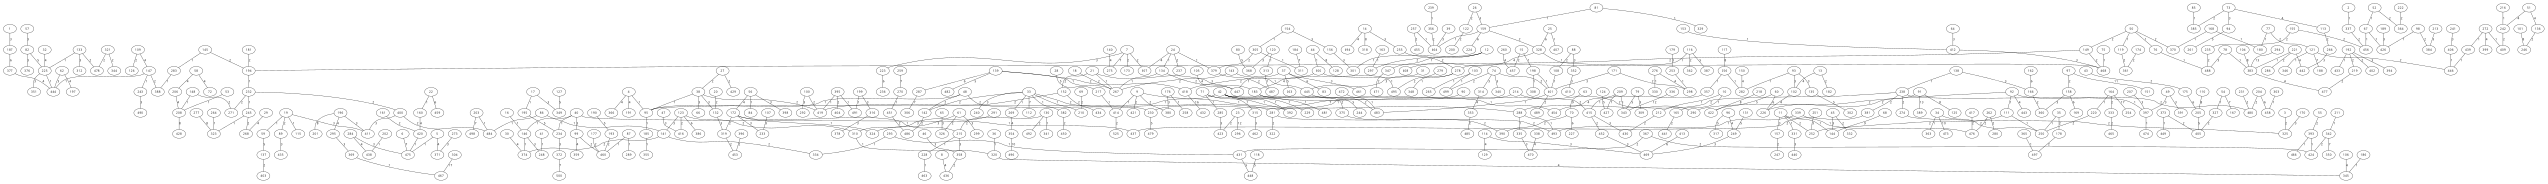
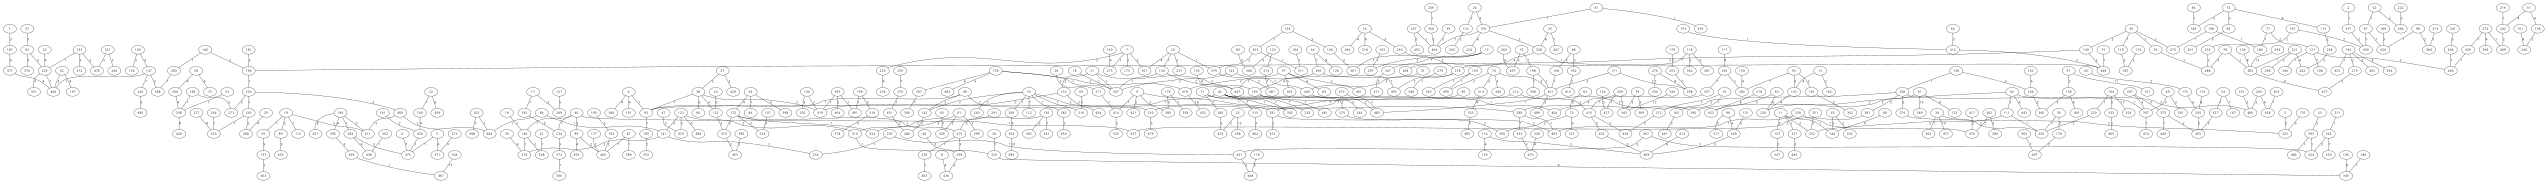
edge "207" -- "373": added, label "3"
edge "196" -- "284": added, label "1"
